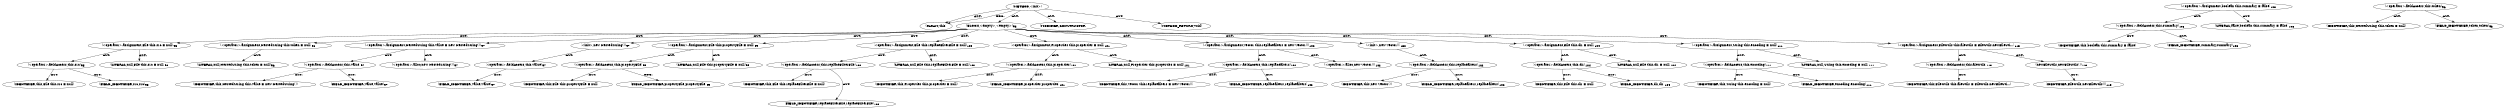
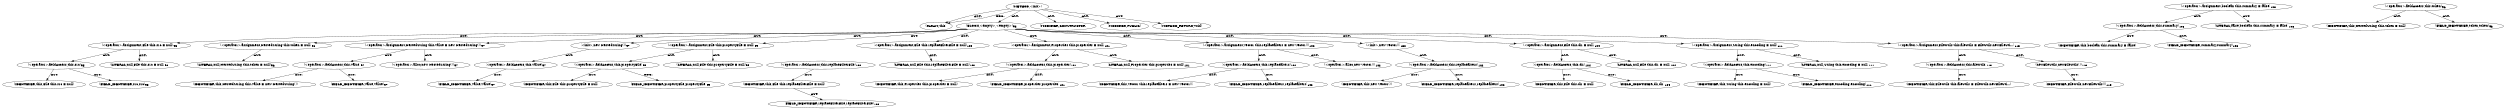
node "(MODIFIER,PUBLIC)": added
edge "(<operator>.assignment,File this.replaceFilterFile = null)" -> "(<operator>.fieldAccess,this.replaceFilterFile)": removed, label "AST:"
edge "(<operator>.fieldAccess,this.replaceFilterFile)" -> "(FIELD_IDENTIFIER,replaceFilterFile,replaceFilterFile)": now "(IDENTIFIER,this,File this.replaceFilterFile = null)" -> "(FIELD_IDENTIFIER,replaceFilterFile,replaceFilterFile)"
